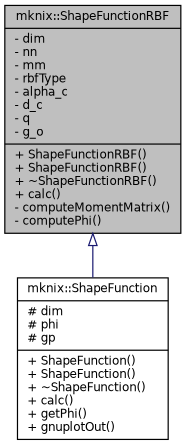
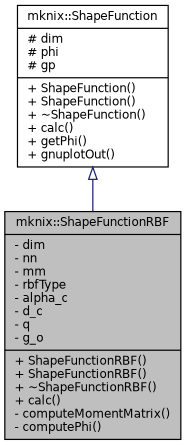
edge "mknix::ShapeFunction" -> "mknix::ShapeFunctionRBF": reversed
